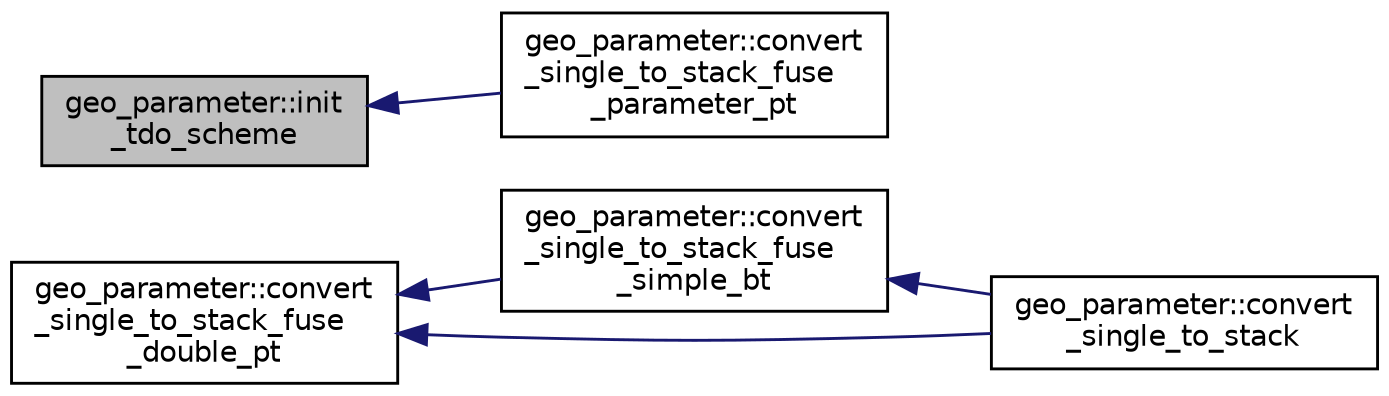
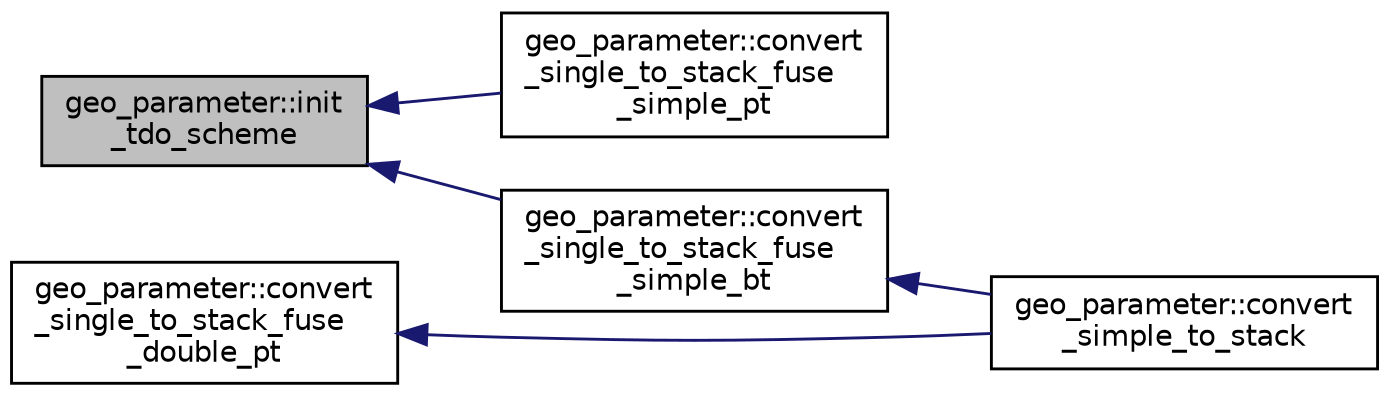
node "geo_parameter::convert _single_to_stack_fuse _parameter_pt": label "geo_parameter::convert _single_to_stack_fuse _parameter_pt" -> "geo_parameter::convert _single_to_stack_fuse _simple_pt"
edge "geo_parameter::convert _single_to_stack_fuse _simple_bt" -> "geo_parameter::convert _single_to_stack_fuse _double_pt": now "geo_parameter::convert _single_to_stack_fuse _simple_bt" -> "geo_parameter::init _tdo_scheme"
node "geo_parameter::convert _single_to_stack": label "geo_parameter::convert _single_to_stack" -> "geo_parameter::convert _simple_to_stack"
